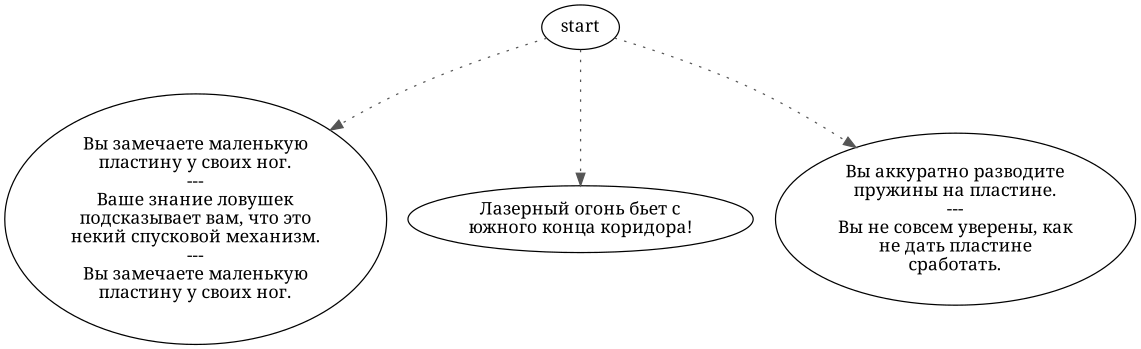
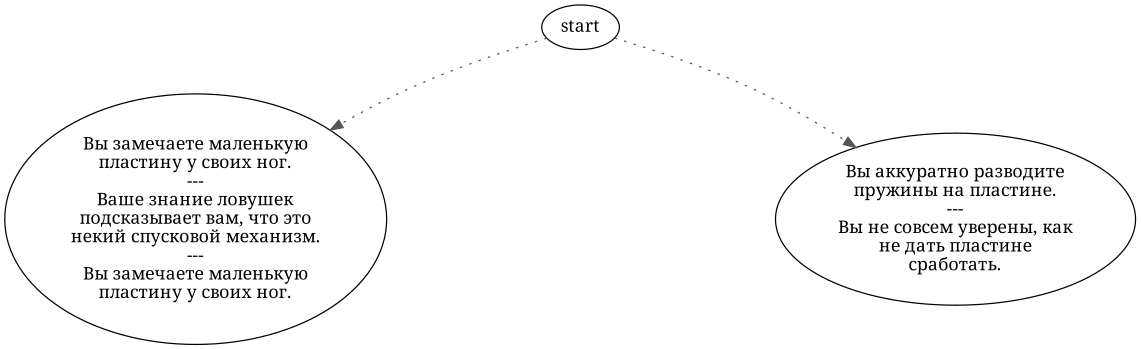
node "Лазерный огонь бьет с южного конца коридора!": removed
